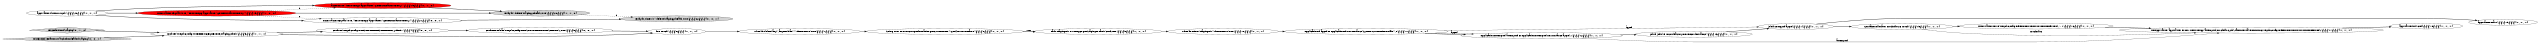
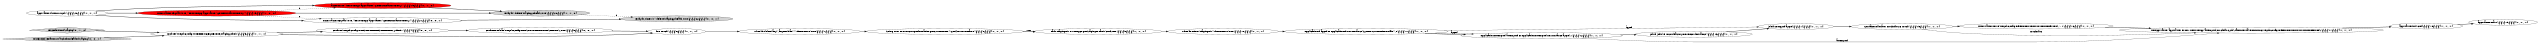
edge "jobid.setAppId(appId)@@@14@@@['1', '1', '1']" -> "appMaster.start()@@@19@@@['1', '1', '1']": now "appMaster.init(conf)@@@18@@@['1', '1', '1']" -> "appMaster.start()@@@19@@@['1', '1', '1']"
